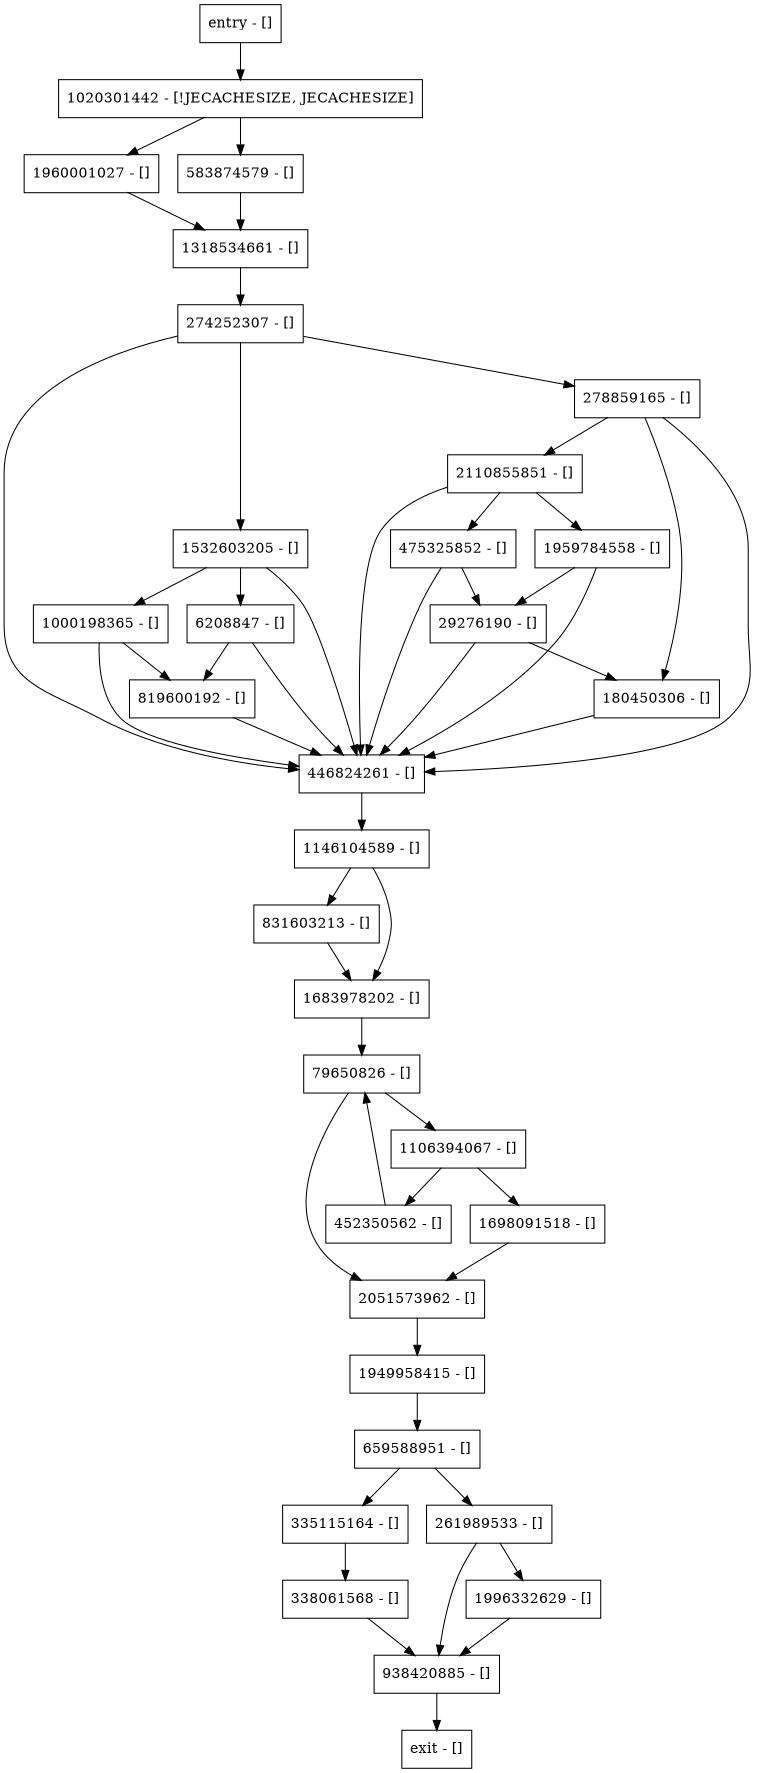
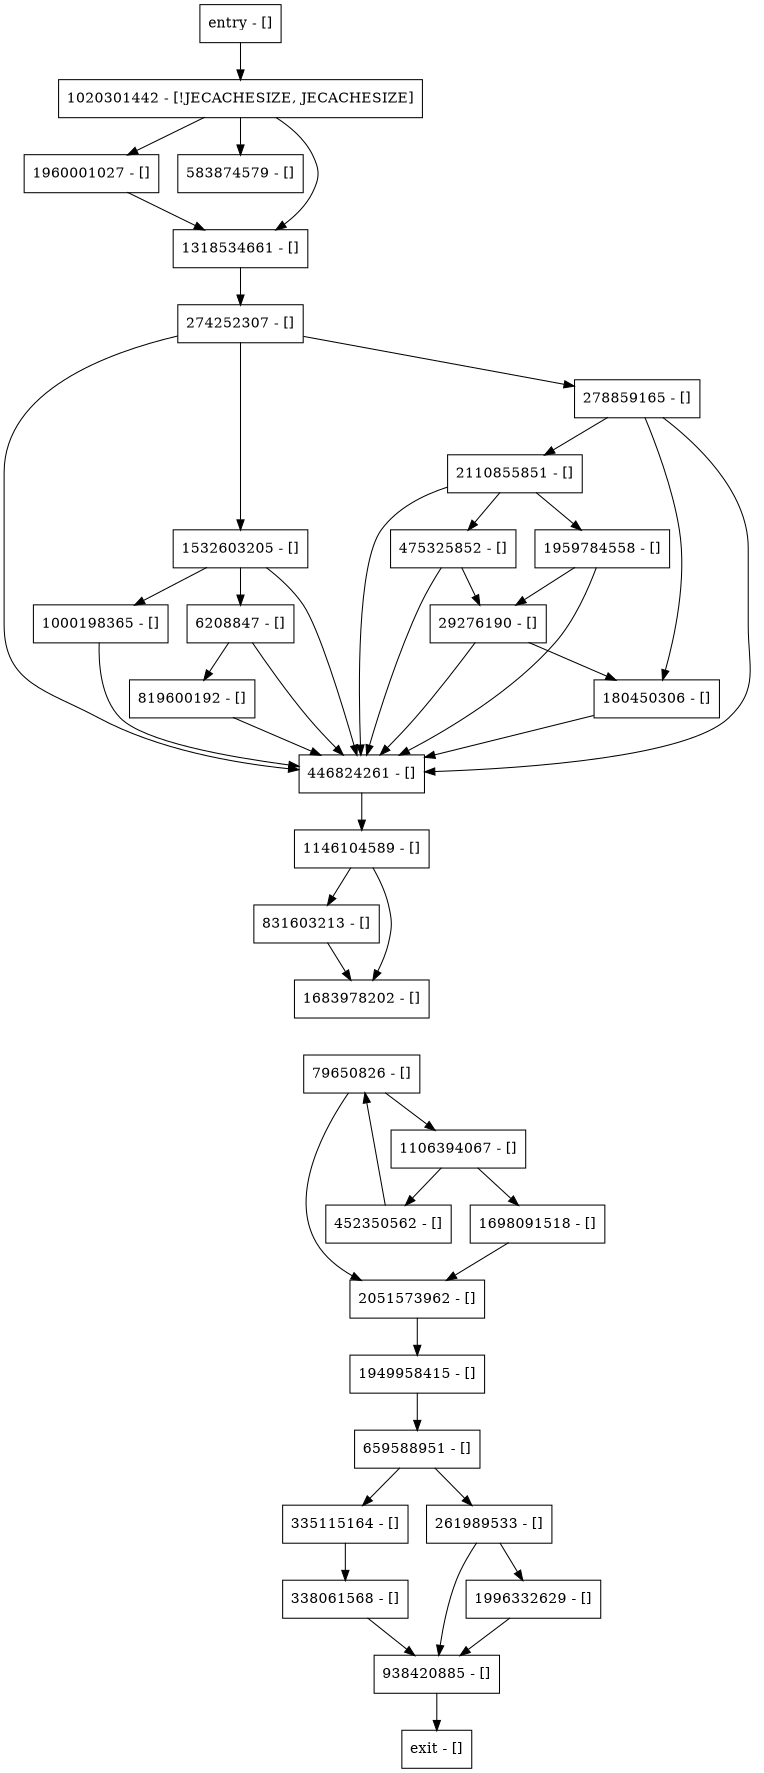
edge "583874579 - []" -> "1318534661 - []": now "1020301442 - [!JECACHESIZE, JECACHESIZE]" -> "1318534661 - []"
edge "1000198365 - []" -> "819600192 - []": removed
edge "1683978202 - []" -> "79650826 - []": removed
